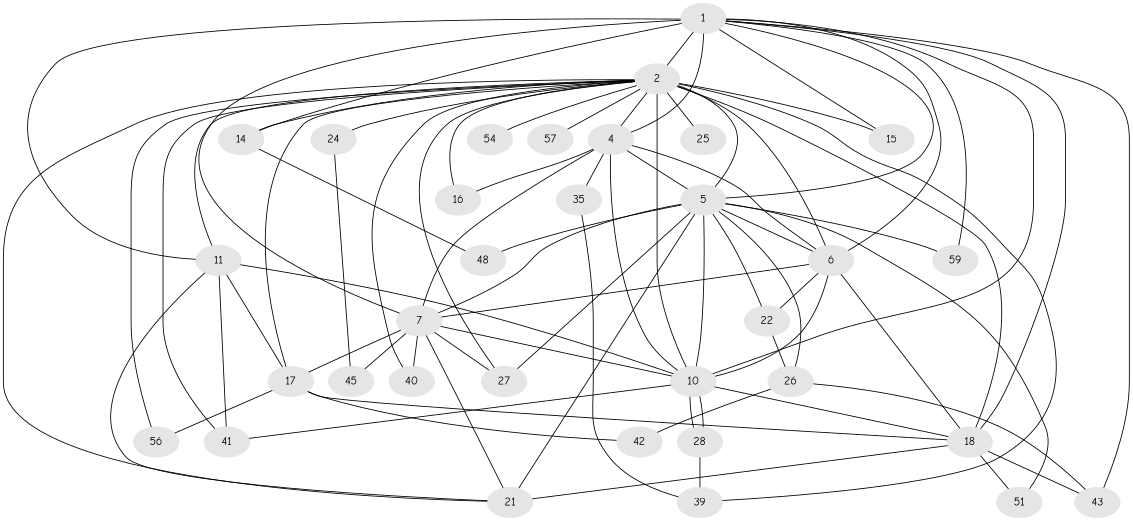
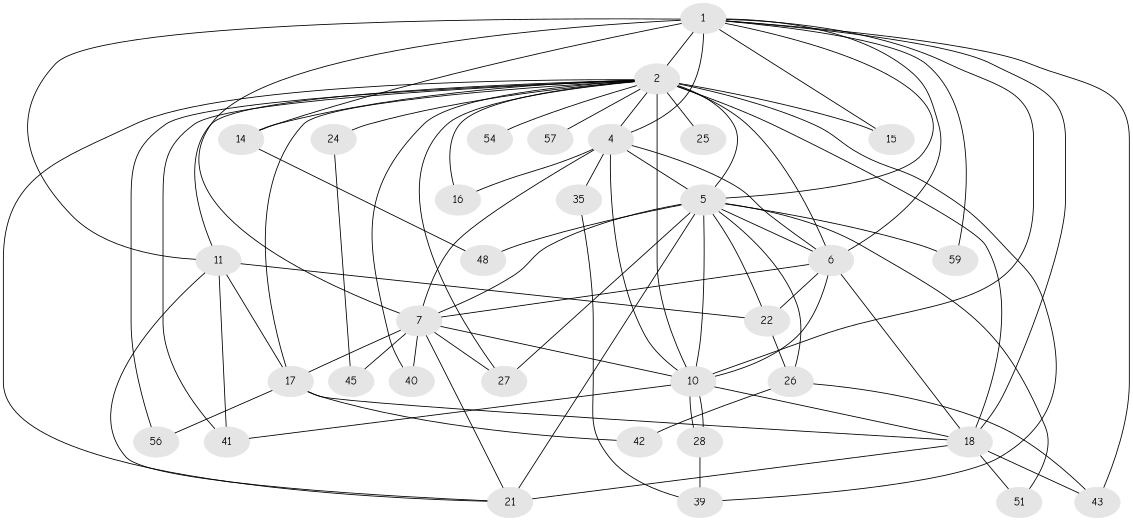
edge "11" -- "10": now "11" -- "22"
